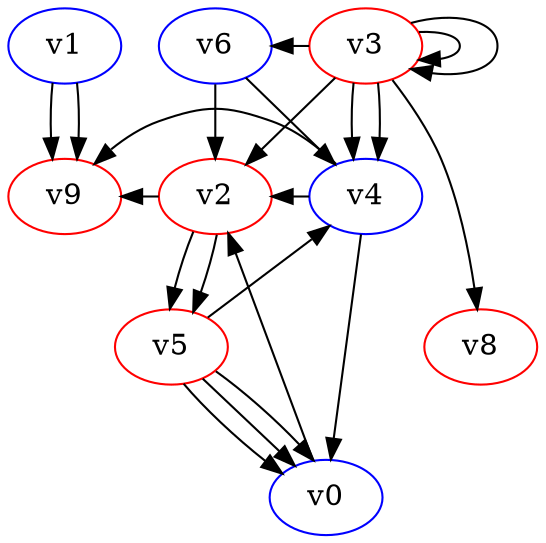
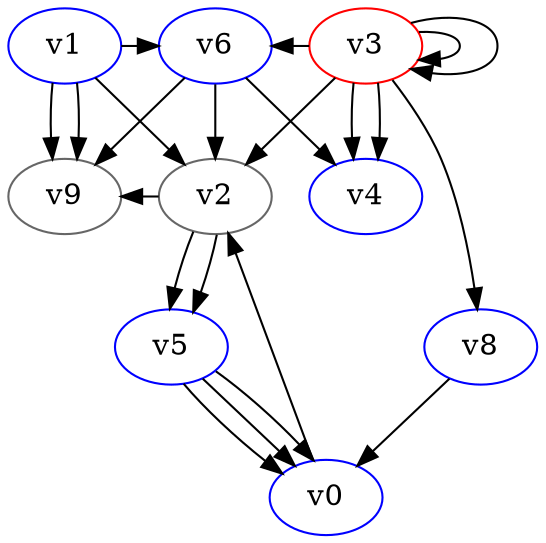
edge "v1" -> "v6": added
edge "v4" -> "v9": now "v6" -> "v9"
node "v9": color red -> gray40
node "v2": color red -> gray40
edge "v4" -> "v2": now "v1" -> "v2"
edge "v5" -> "v4": removed
edge "v4" -> "v0": now "v8" -> "v0"
node "v5": color red -> blue
node "v8": color red -> blue
